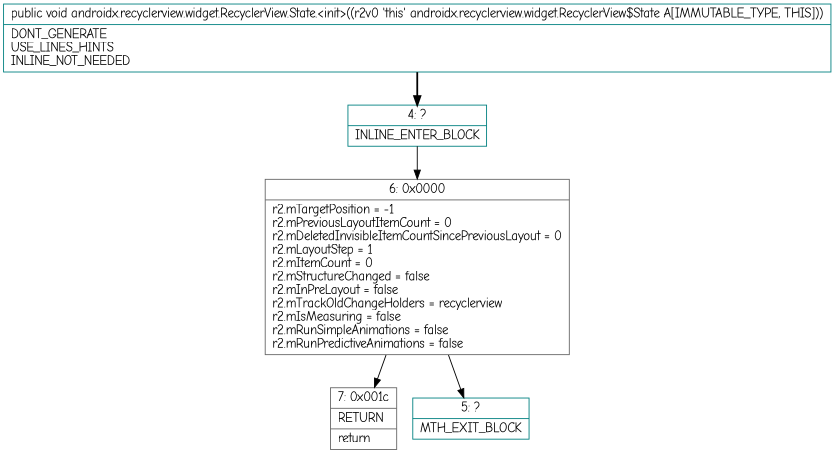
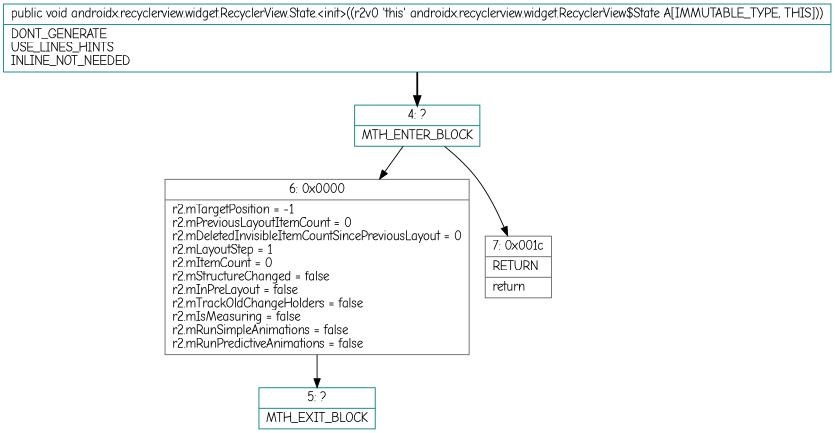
node "4: ?": text "INLINE_ENTER_BLOCK" -> "MTH_ENTER_BLOCK"
node "6: 0x0000": text "r2.mTrackOldChangeHolders = recyclerview" -> "r2.mTrackOldChangeHolders = false"
edge "6: 0x0000" -> "7: 0x001c": now "4: ?" -> "7: 0x001c"
